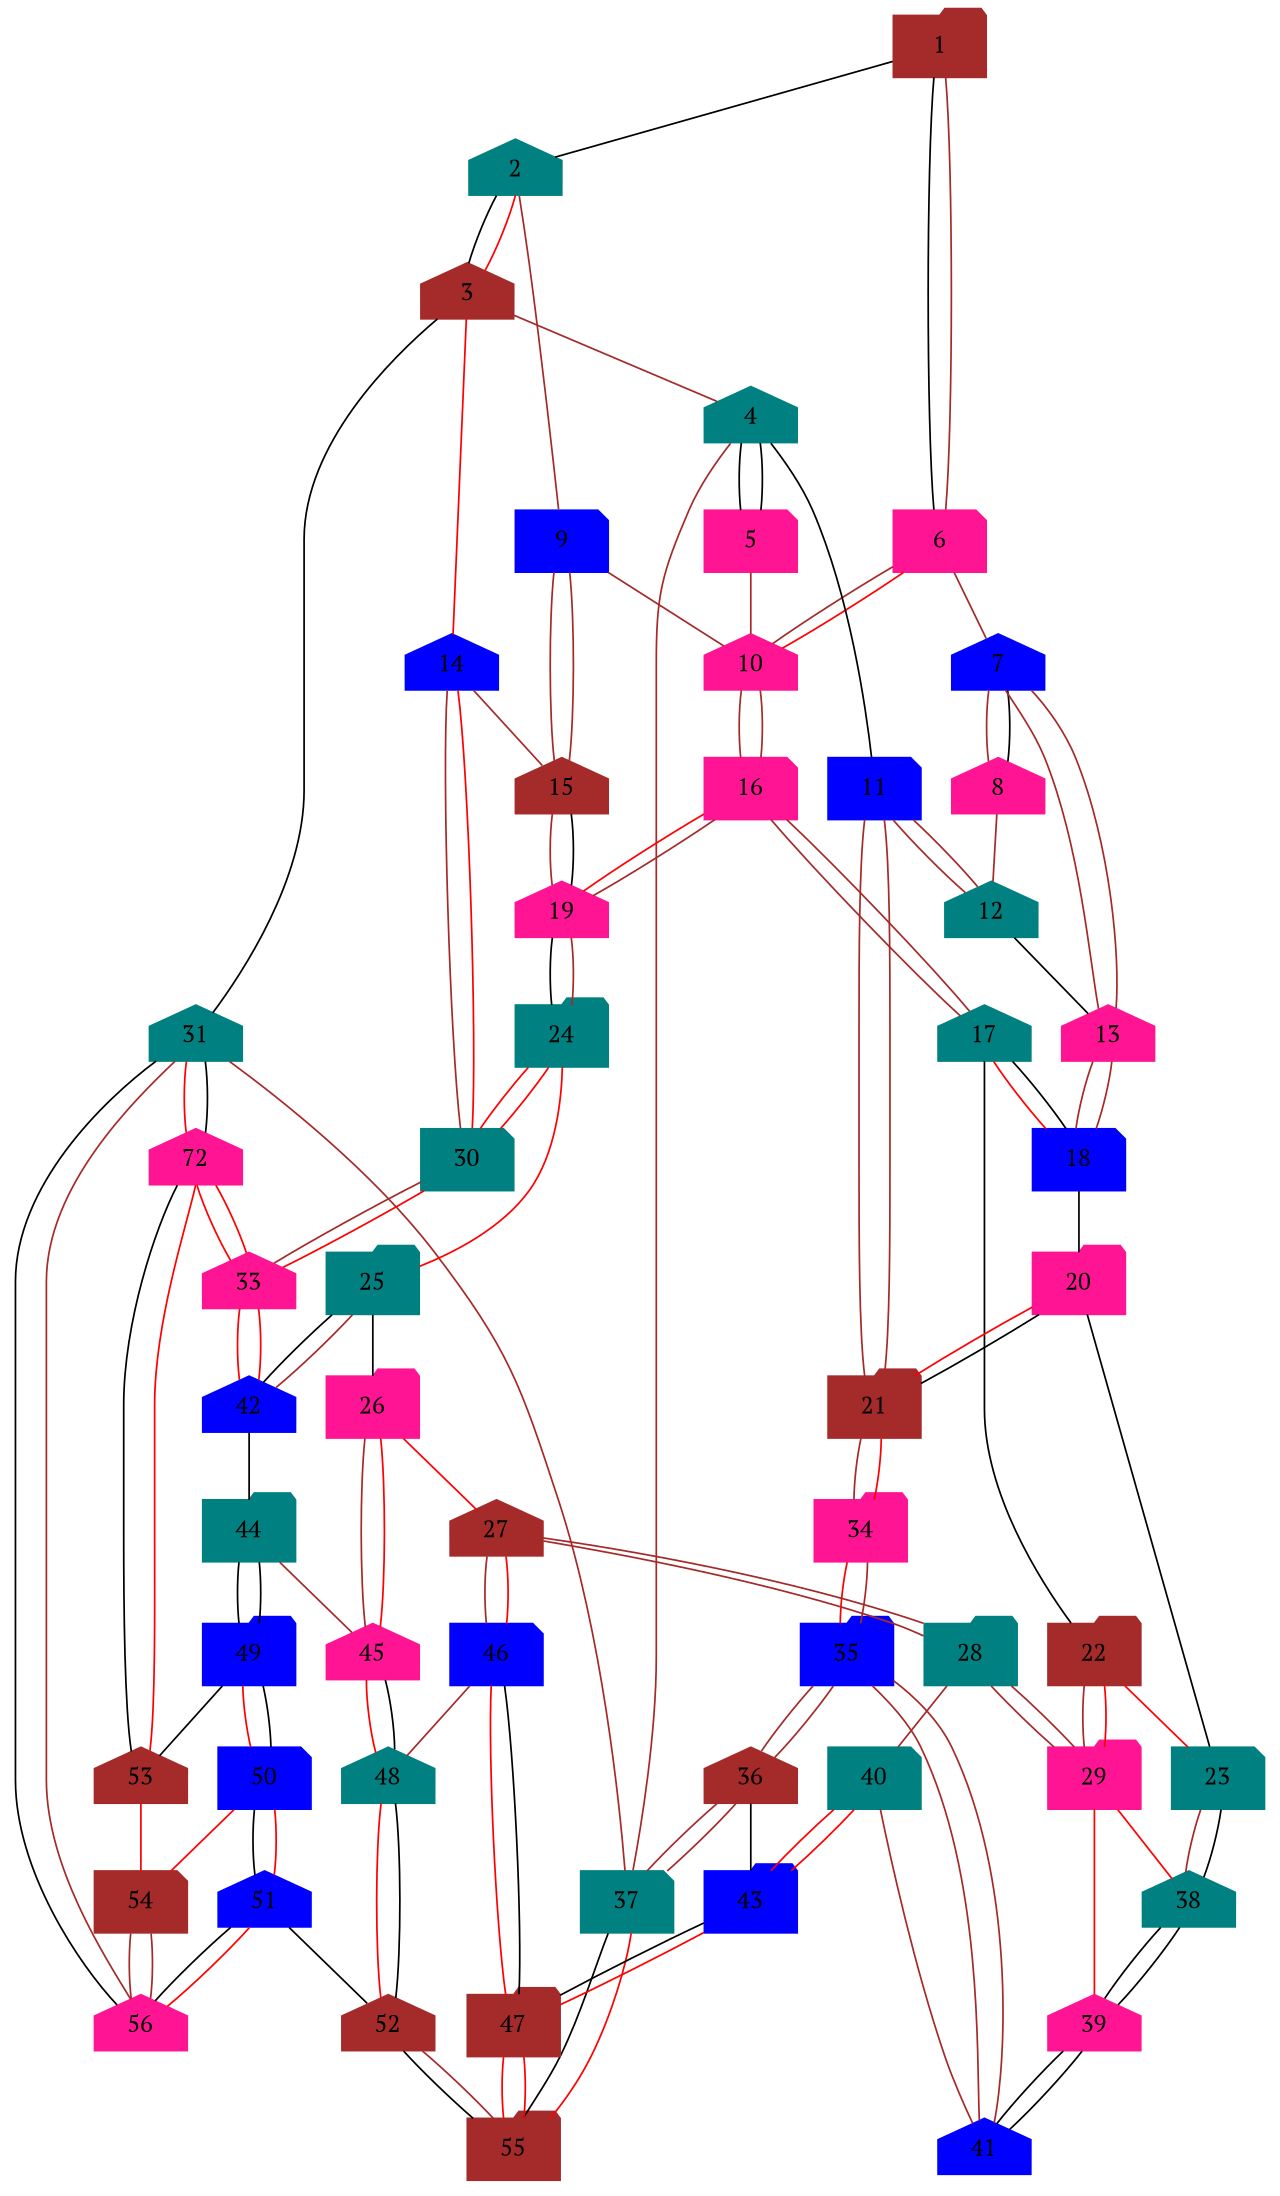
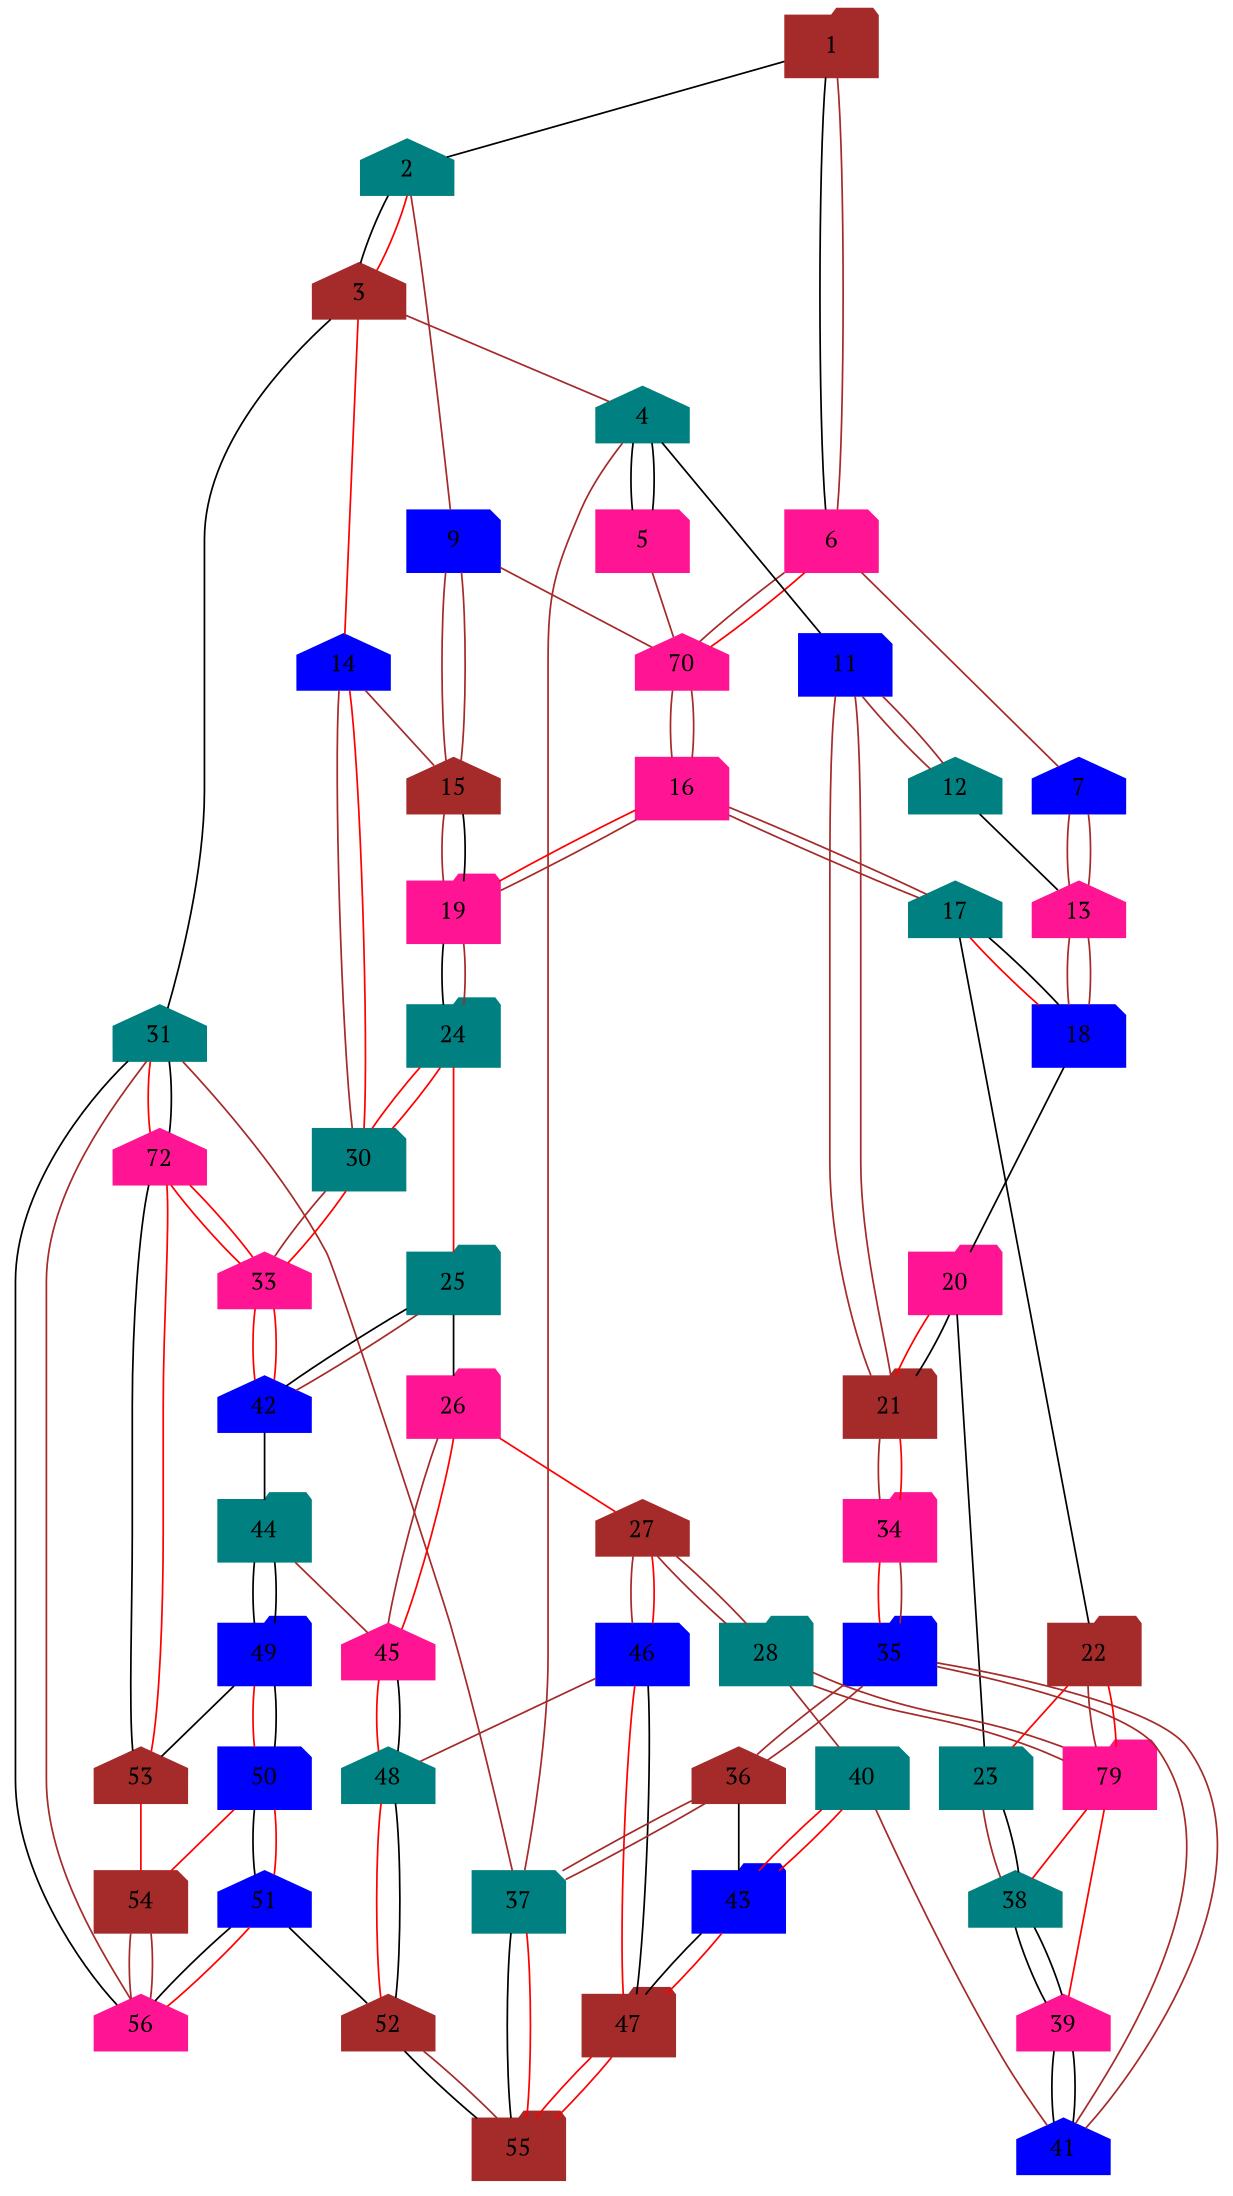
node "10": label "10" -> "70"
node "8": removed
node "19": shape house -> folder
node "29": label "29" -> "79"
